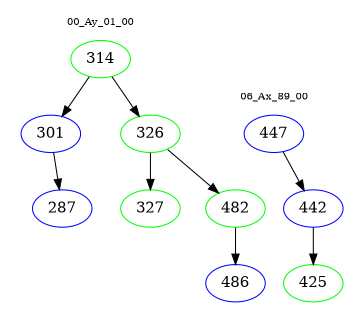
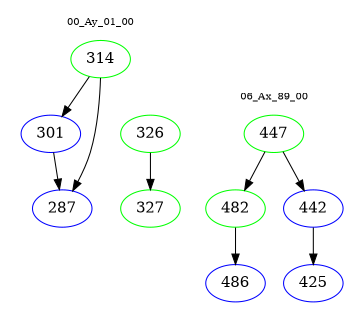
edge "314" -> "326": now "314" -> "287"
node "447": color blue -> green
edge "326" -> "482": now "447" -> "482"
node "425": color green -> blue
